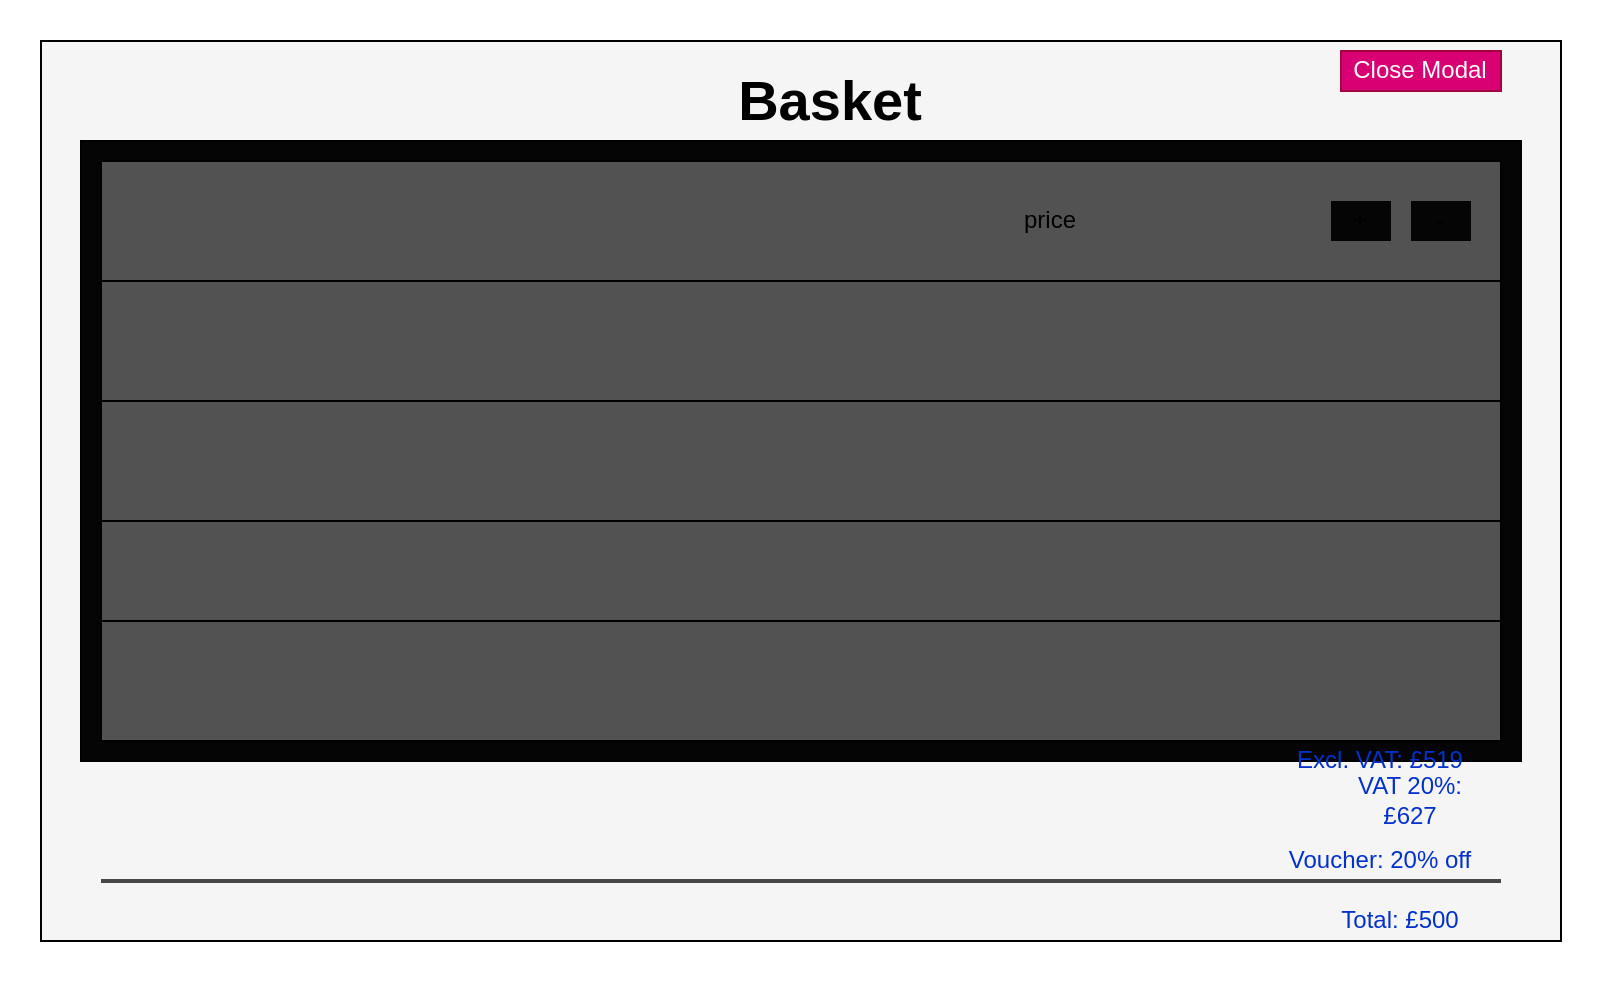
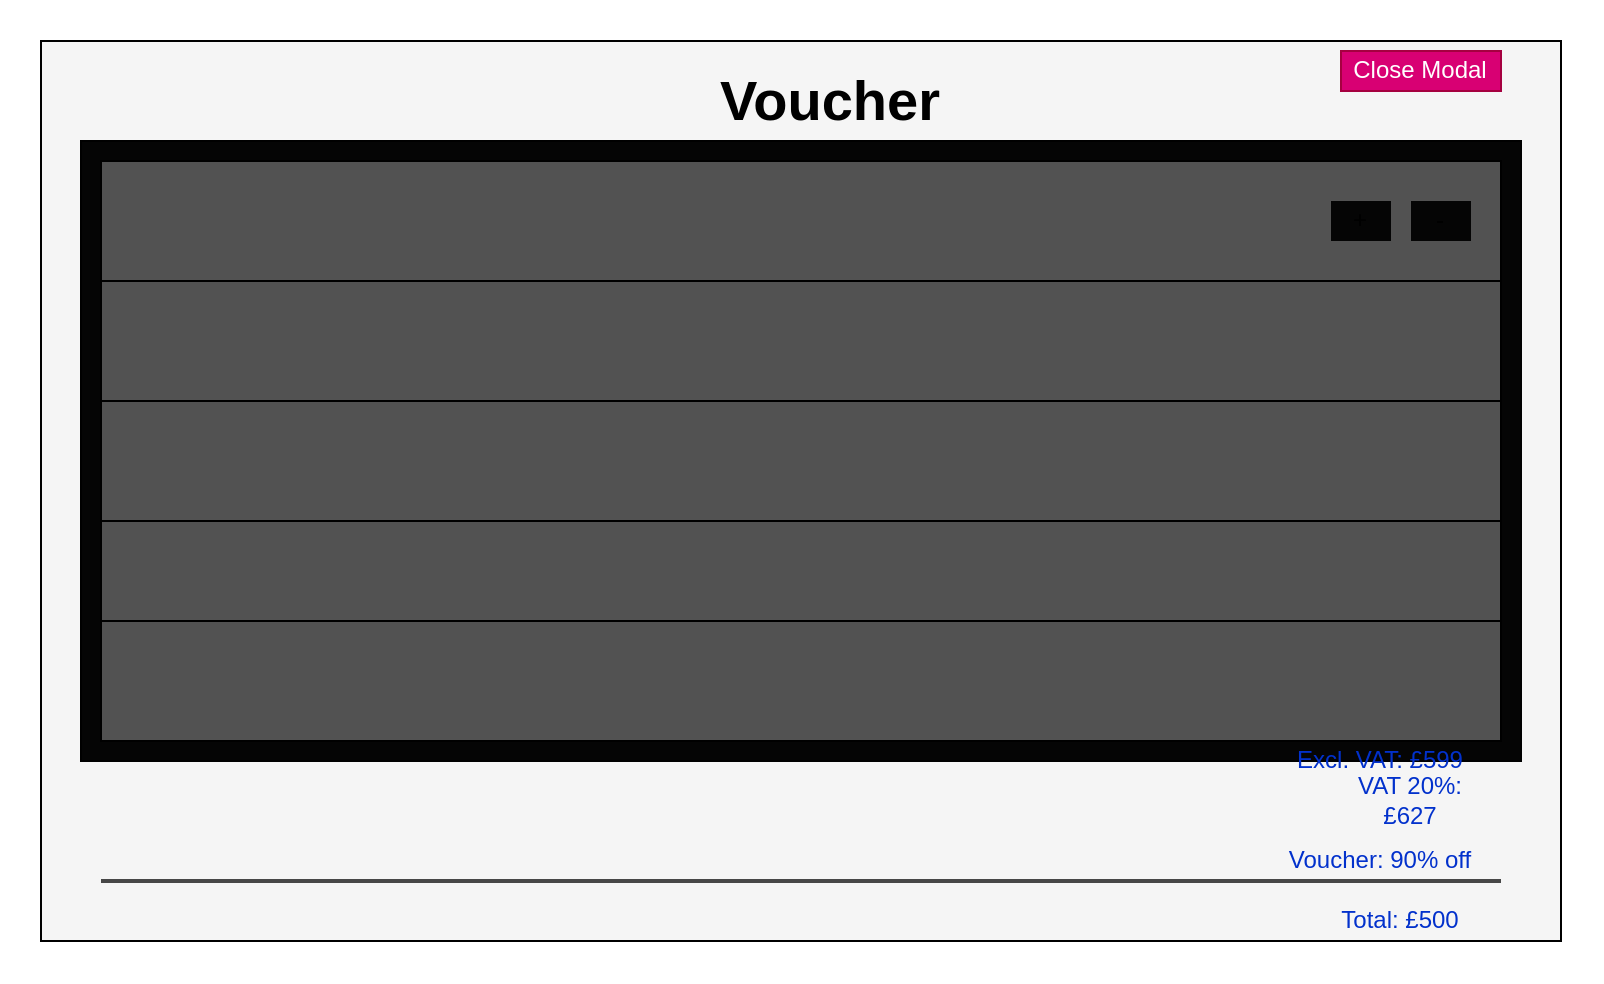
node "Basket": label "Basket" -> "Voucher"
node "price": removed
node "Excl. VAT: £519": label "Excl. VAT: £519" -> "Excl. VAT: £599"
node "Voucher: 20% off": label "Voucher: 20% off" -> "Voucher: 90% off"
